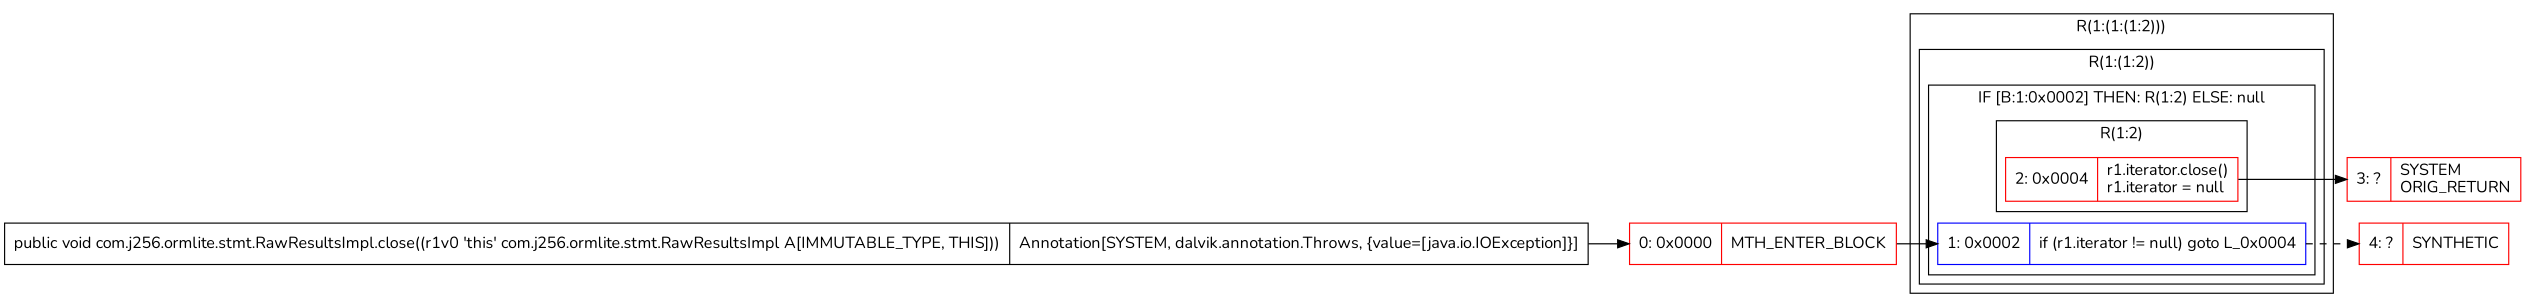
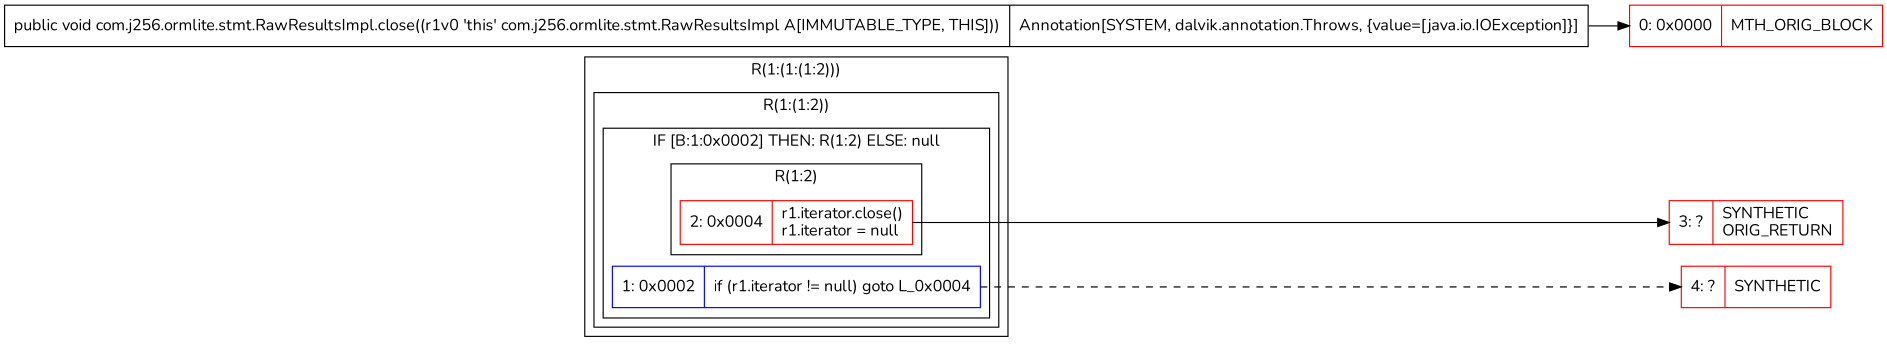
node "3: ?": text "SYSTEM" -> "SYNTHETIC"
node "0: 0x0000": text "MTH_ENTER_BLOCK" -> "MTH_ORIG_BLOCK"
edge "0: 0x0000" -> "1: 0x0002": removed
